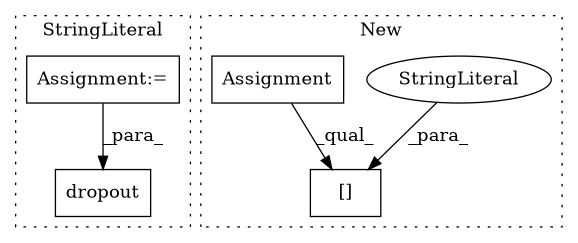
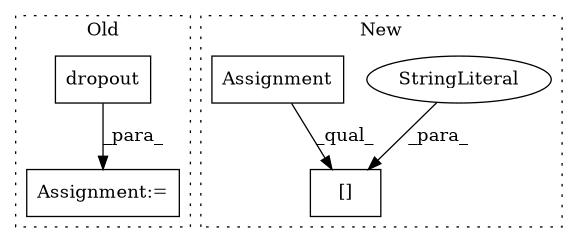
cluster "StringLiteral": label "StringLiteral" -> "Old"
edge "Assignment:=" -> "dropout": reversed
